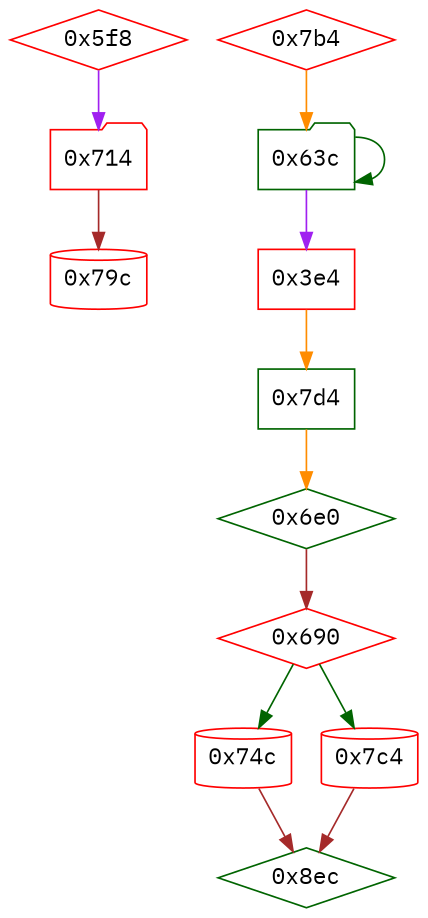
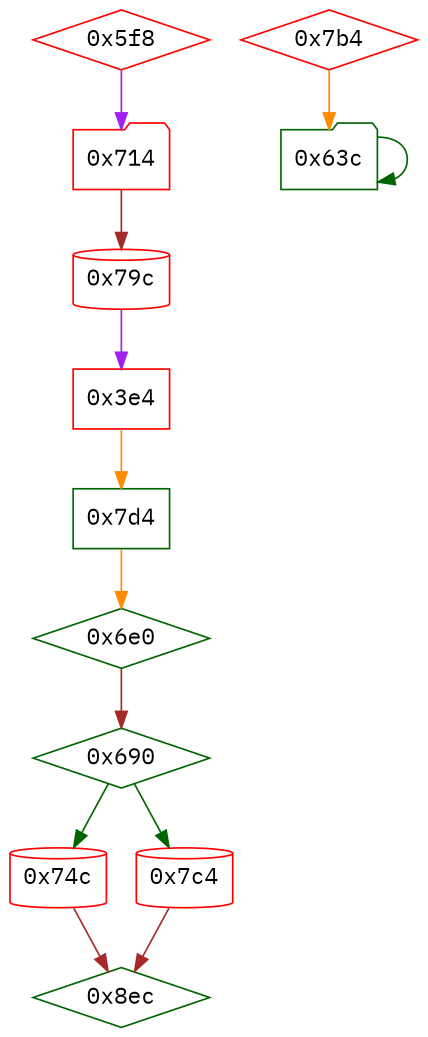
edge "0x63c" -> "0x3e4": now "0x79c" -> "0x3e4"
node "0x690": color red -> darkgreen
